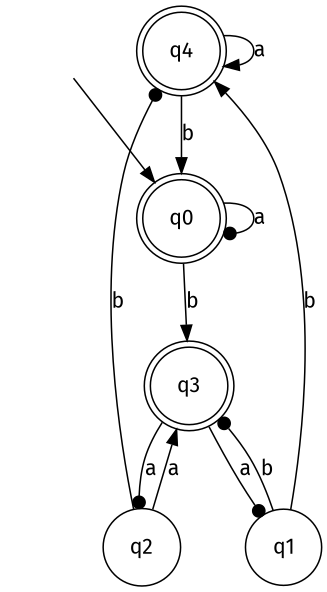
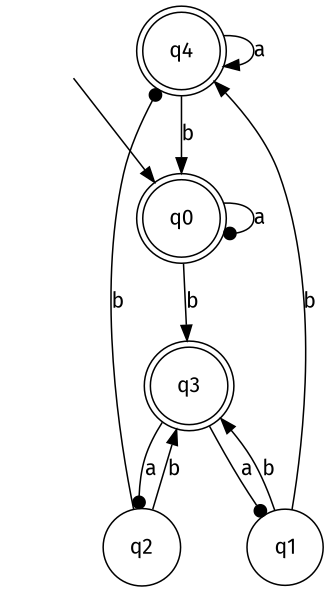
edge "q1" -> "q3": arrowhead dot -> normal
edge "q2" -> "q3": label "a" -> "b"
